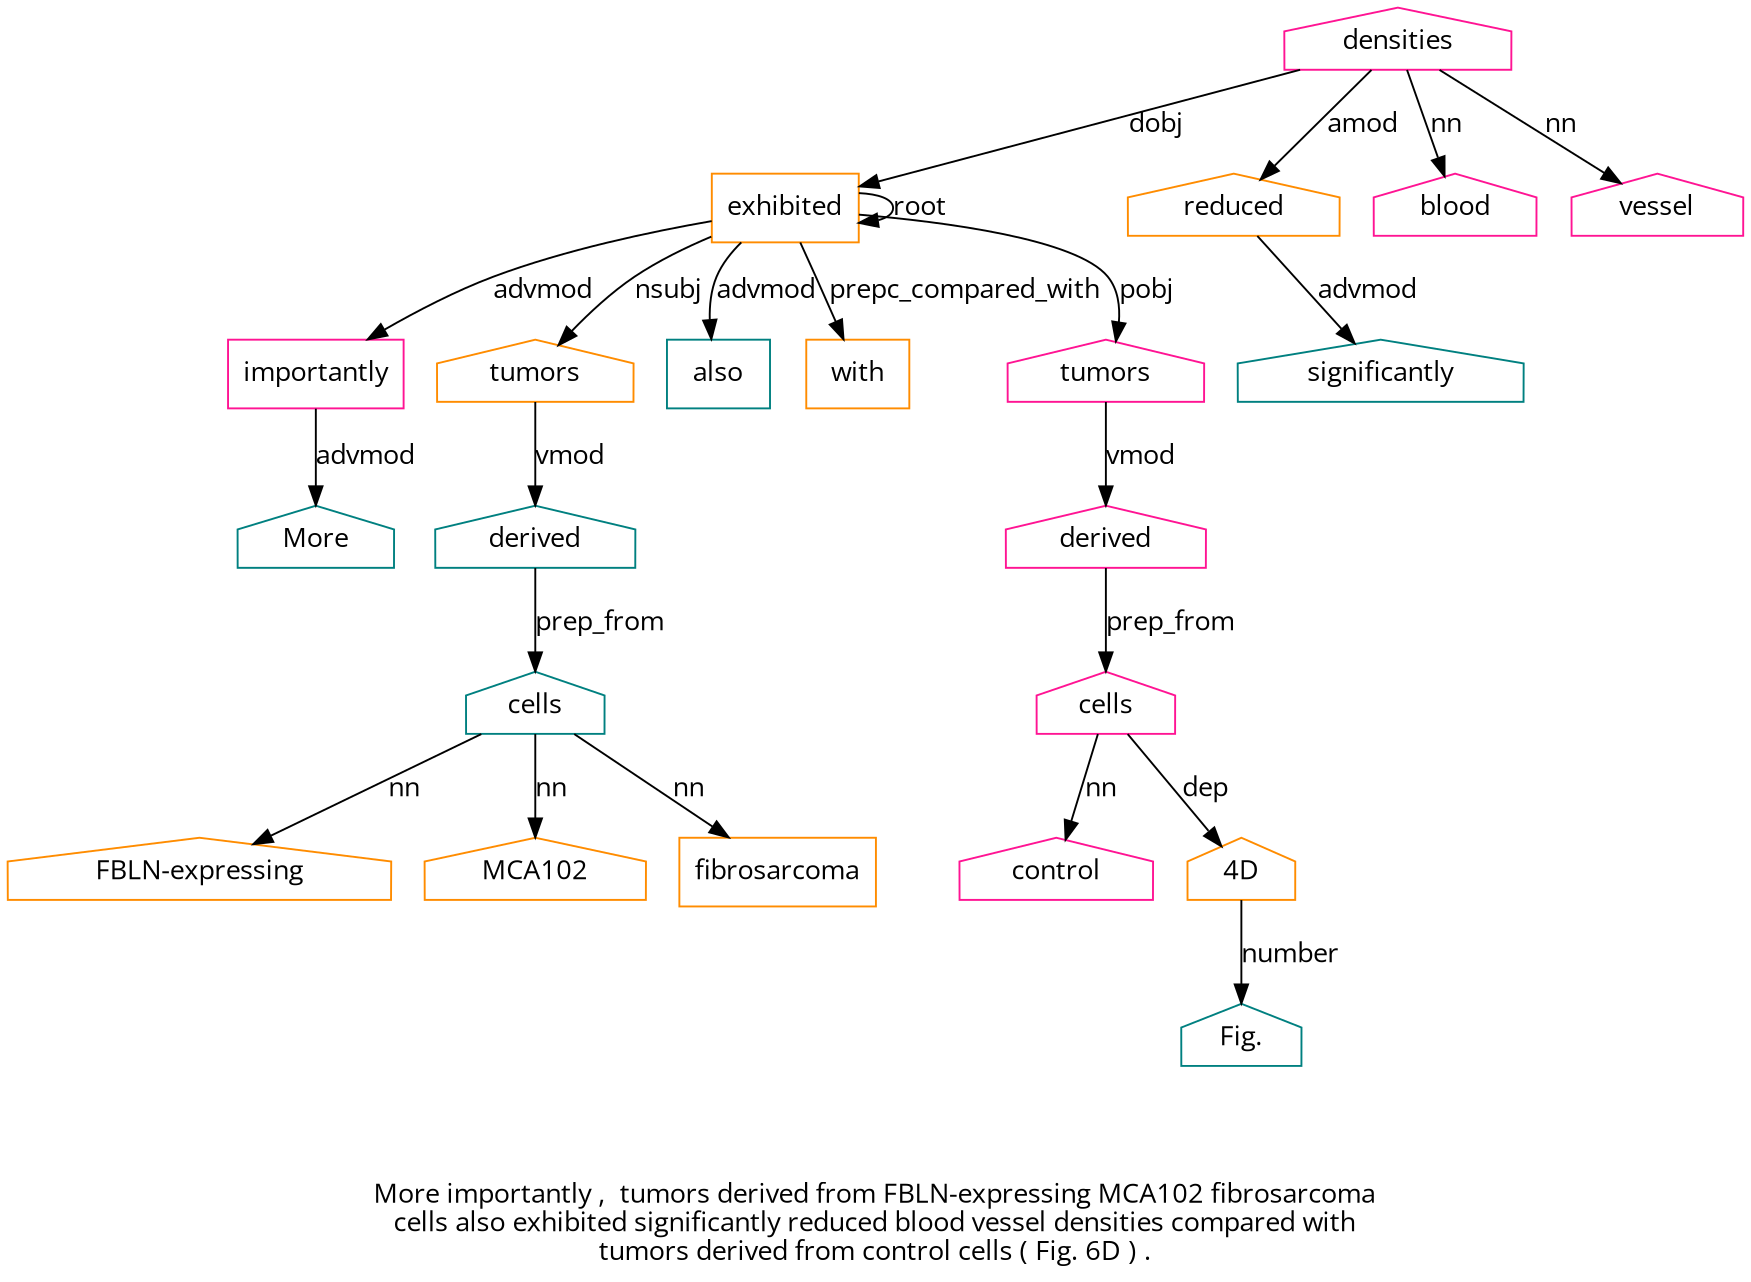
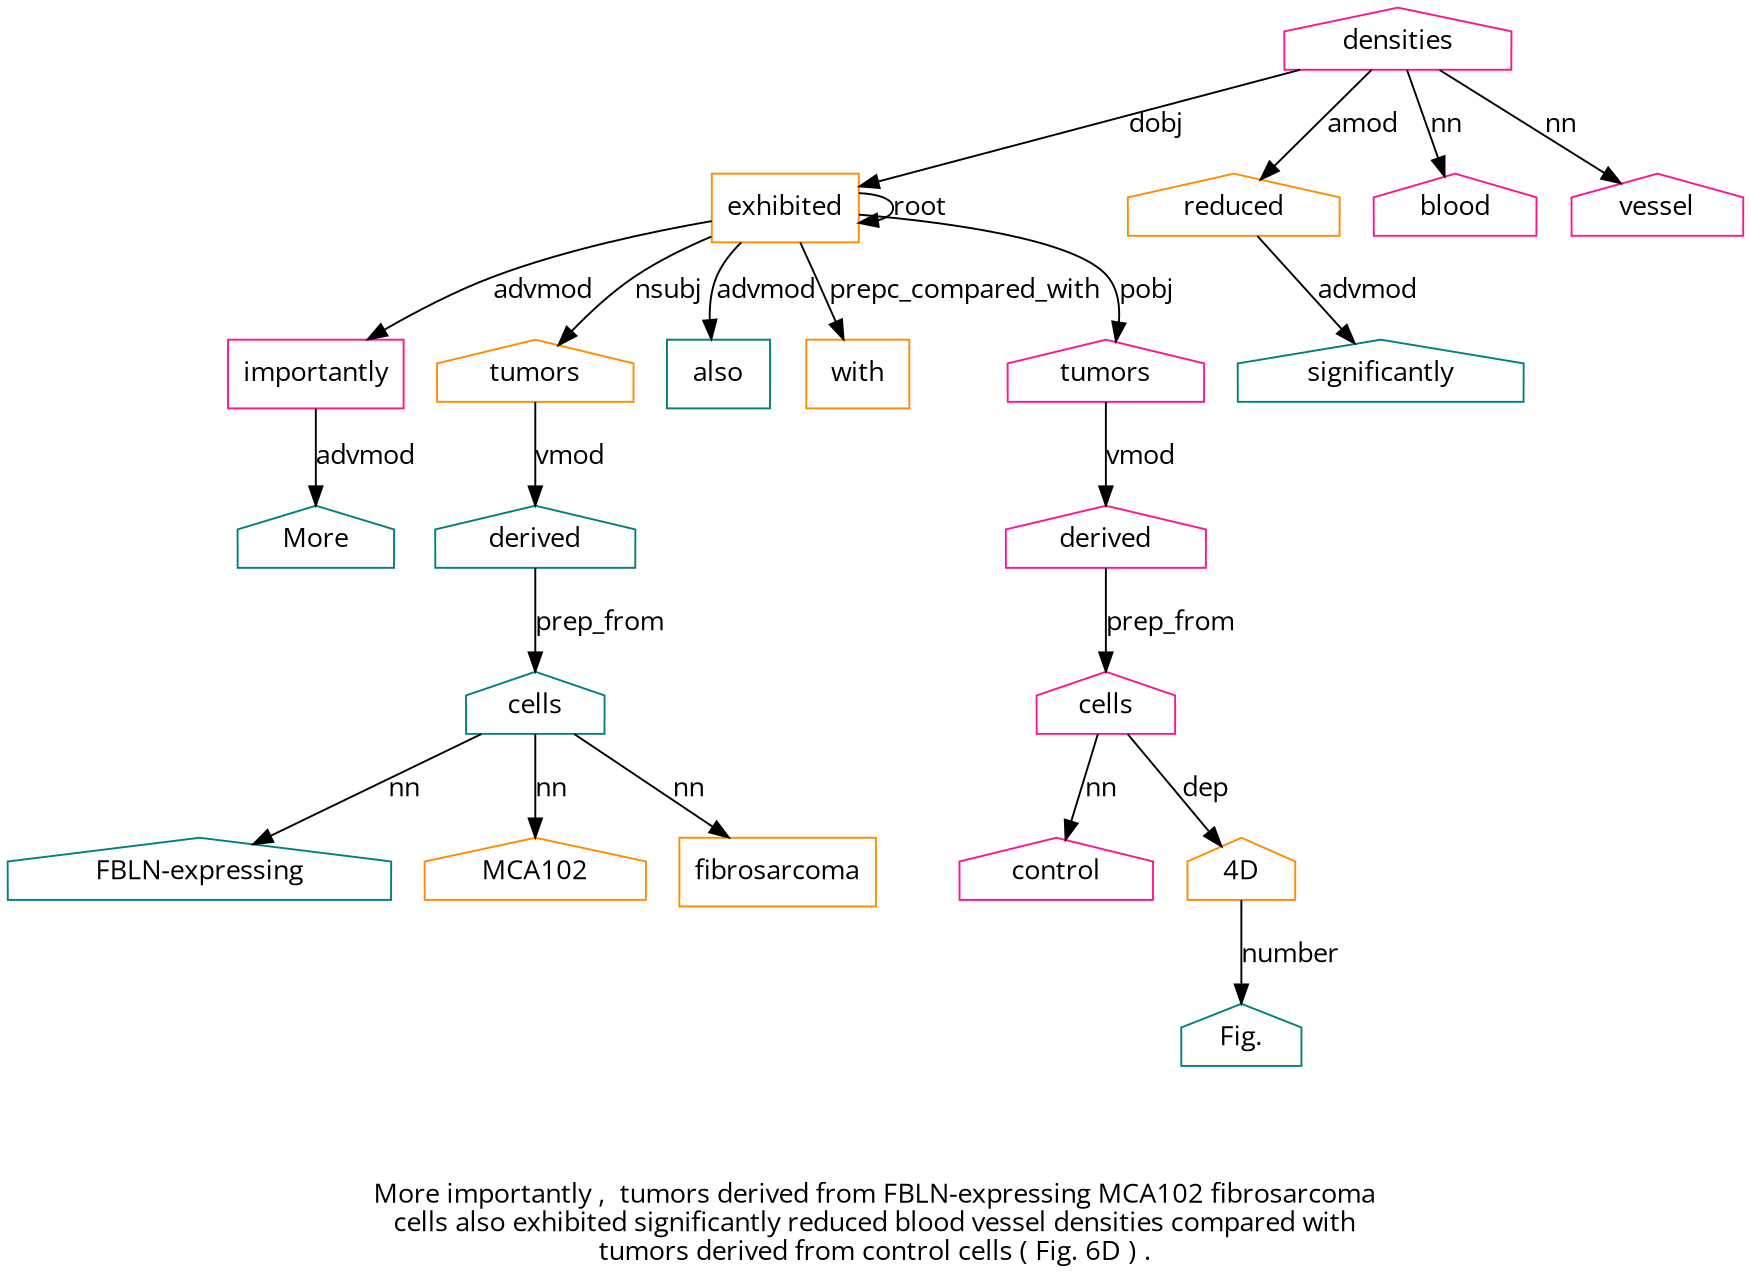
node "FBLN-expressing": color darkorange -> teal
